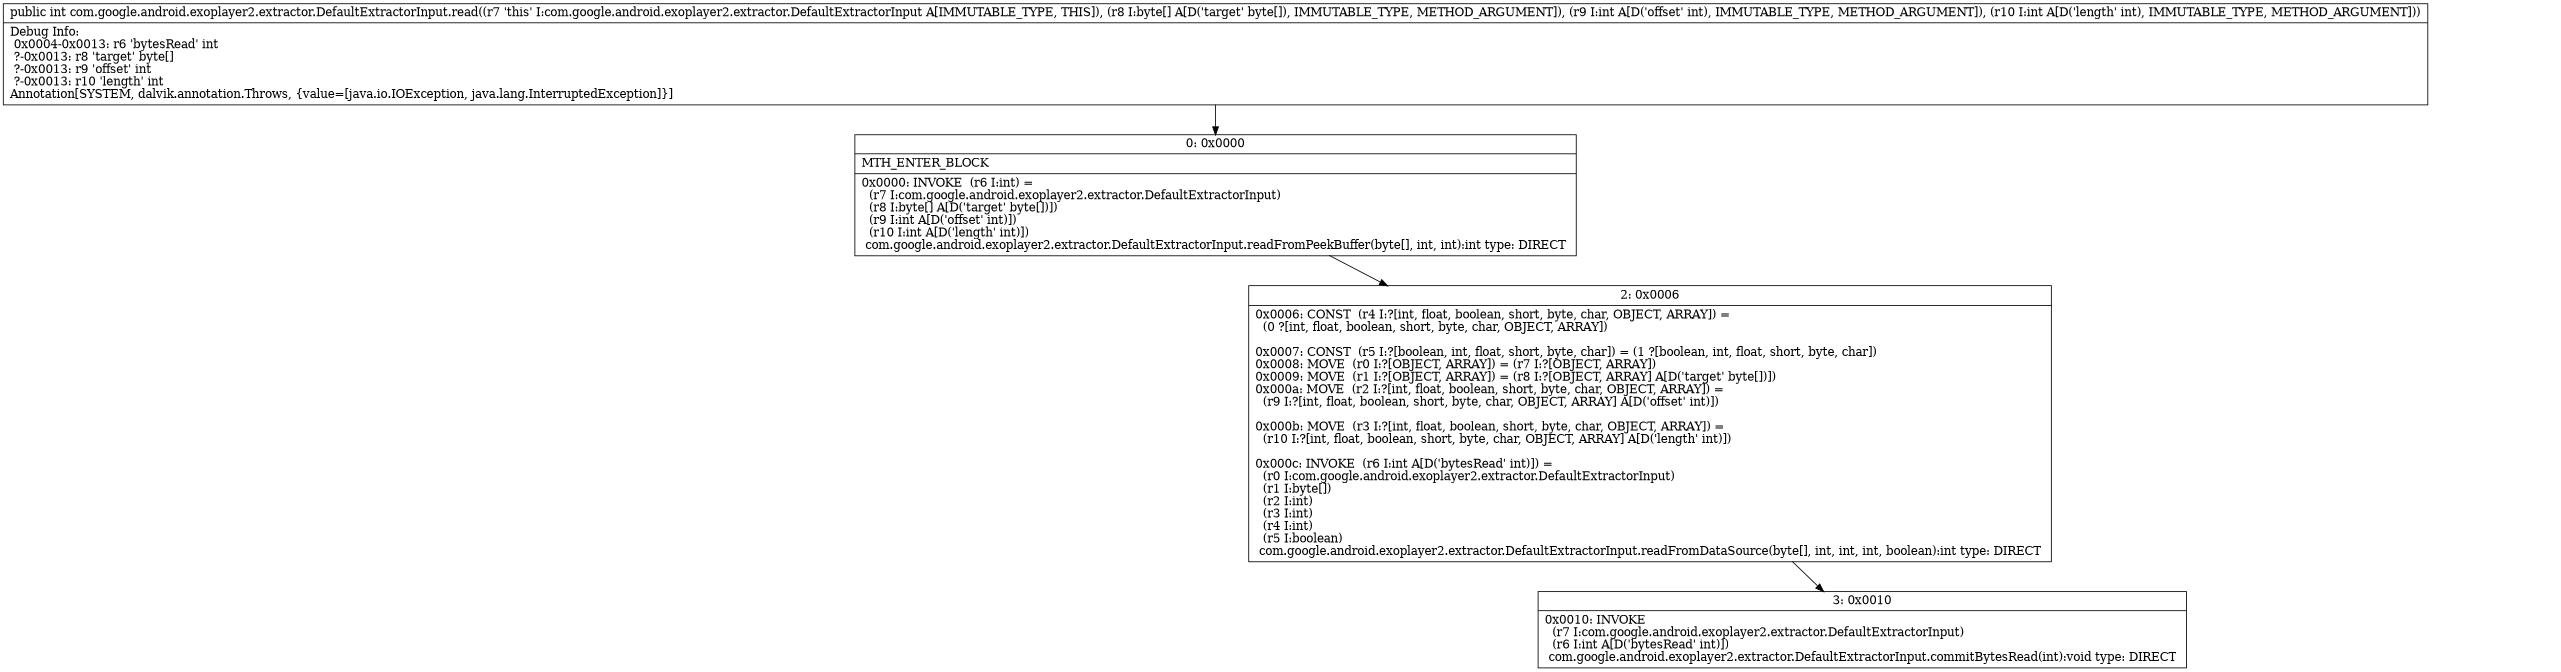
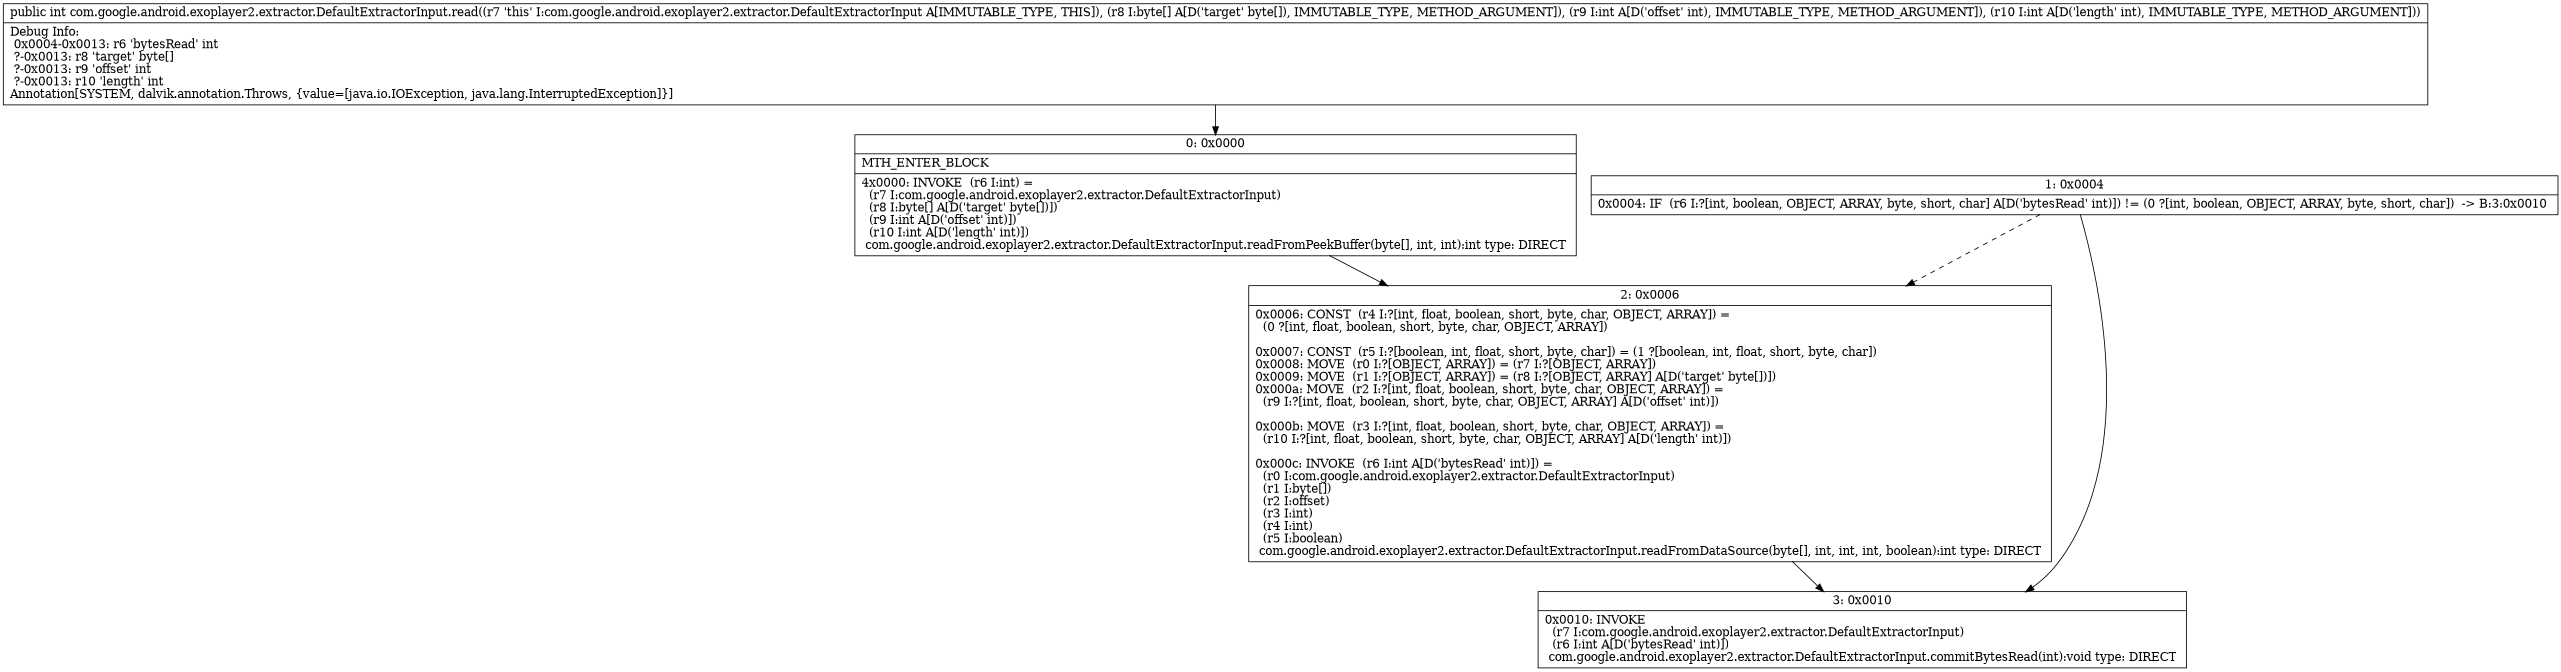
node "0: 0x0000": text "0x0000: INVOKE  (r6 I:int) =" -> "4x0000: INVOKE  (r6 I:int) ="
node "1: 0x0004": added
node "2: 0x0006": text "(r2 I:int)" -> "(r2 I:offset)"
